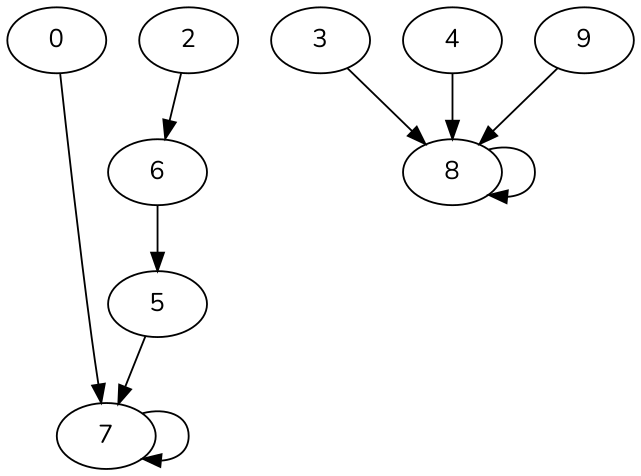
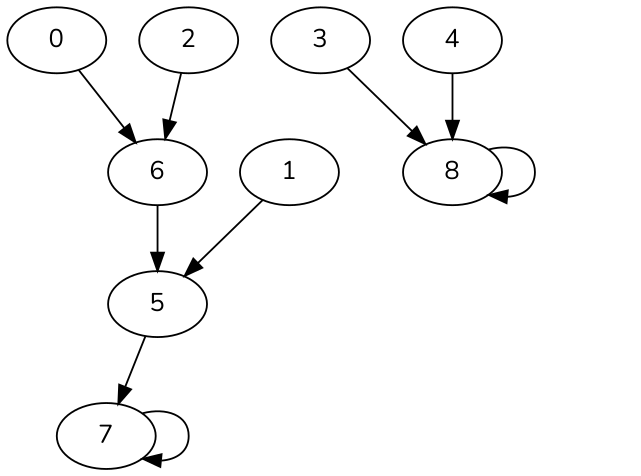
node "9": removed
node "1": added
edge "0" -> "7": now "0" -> "6"
